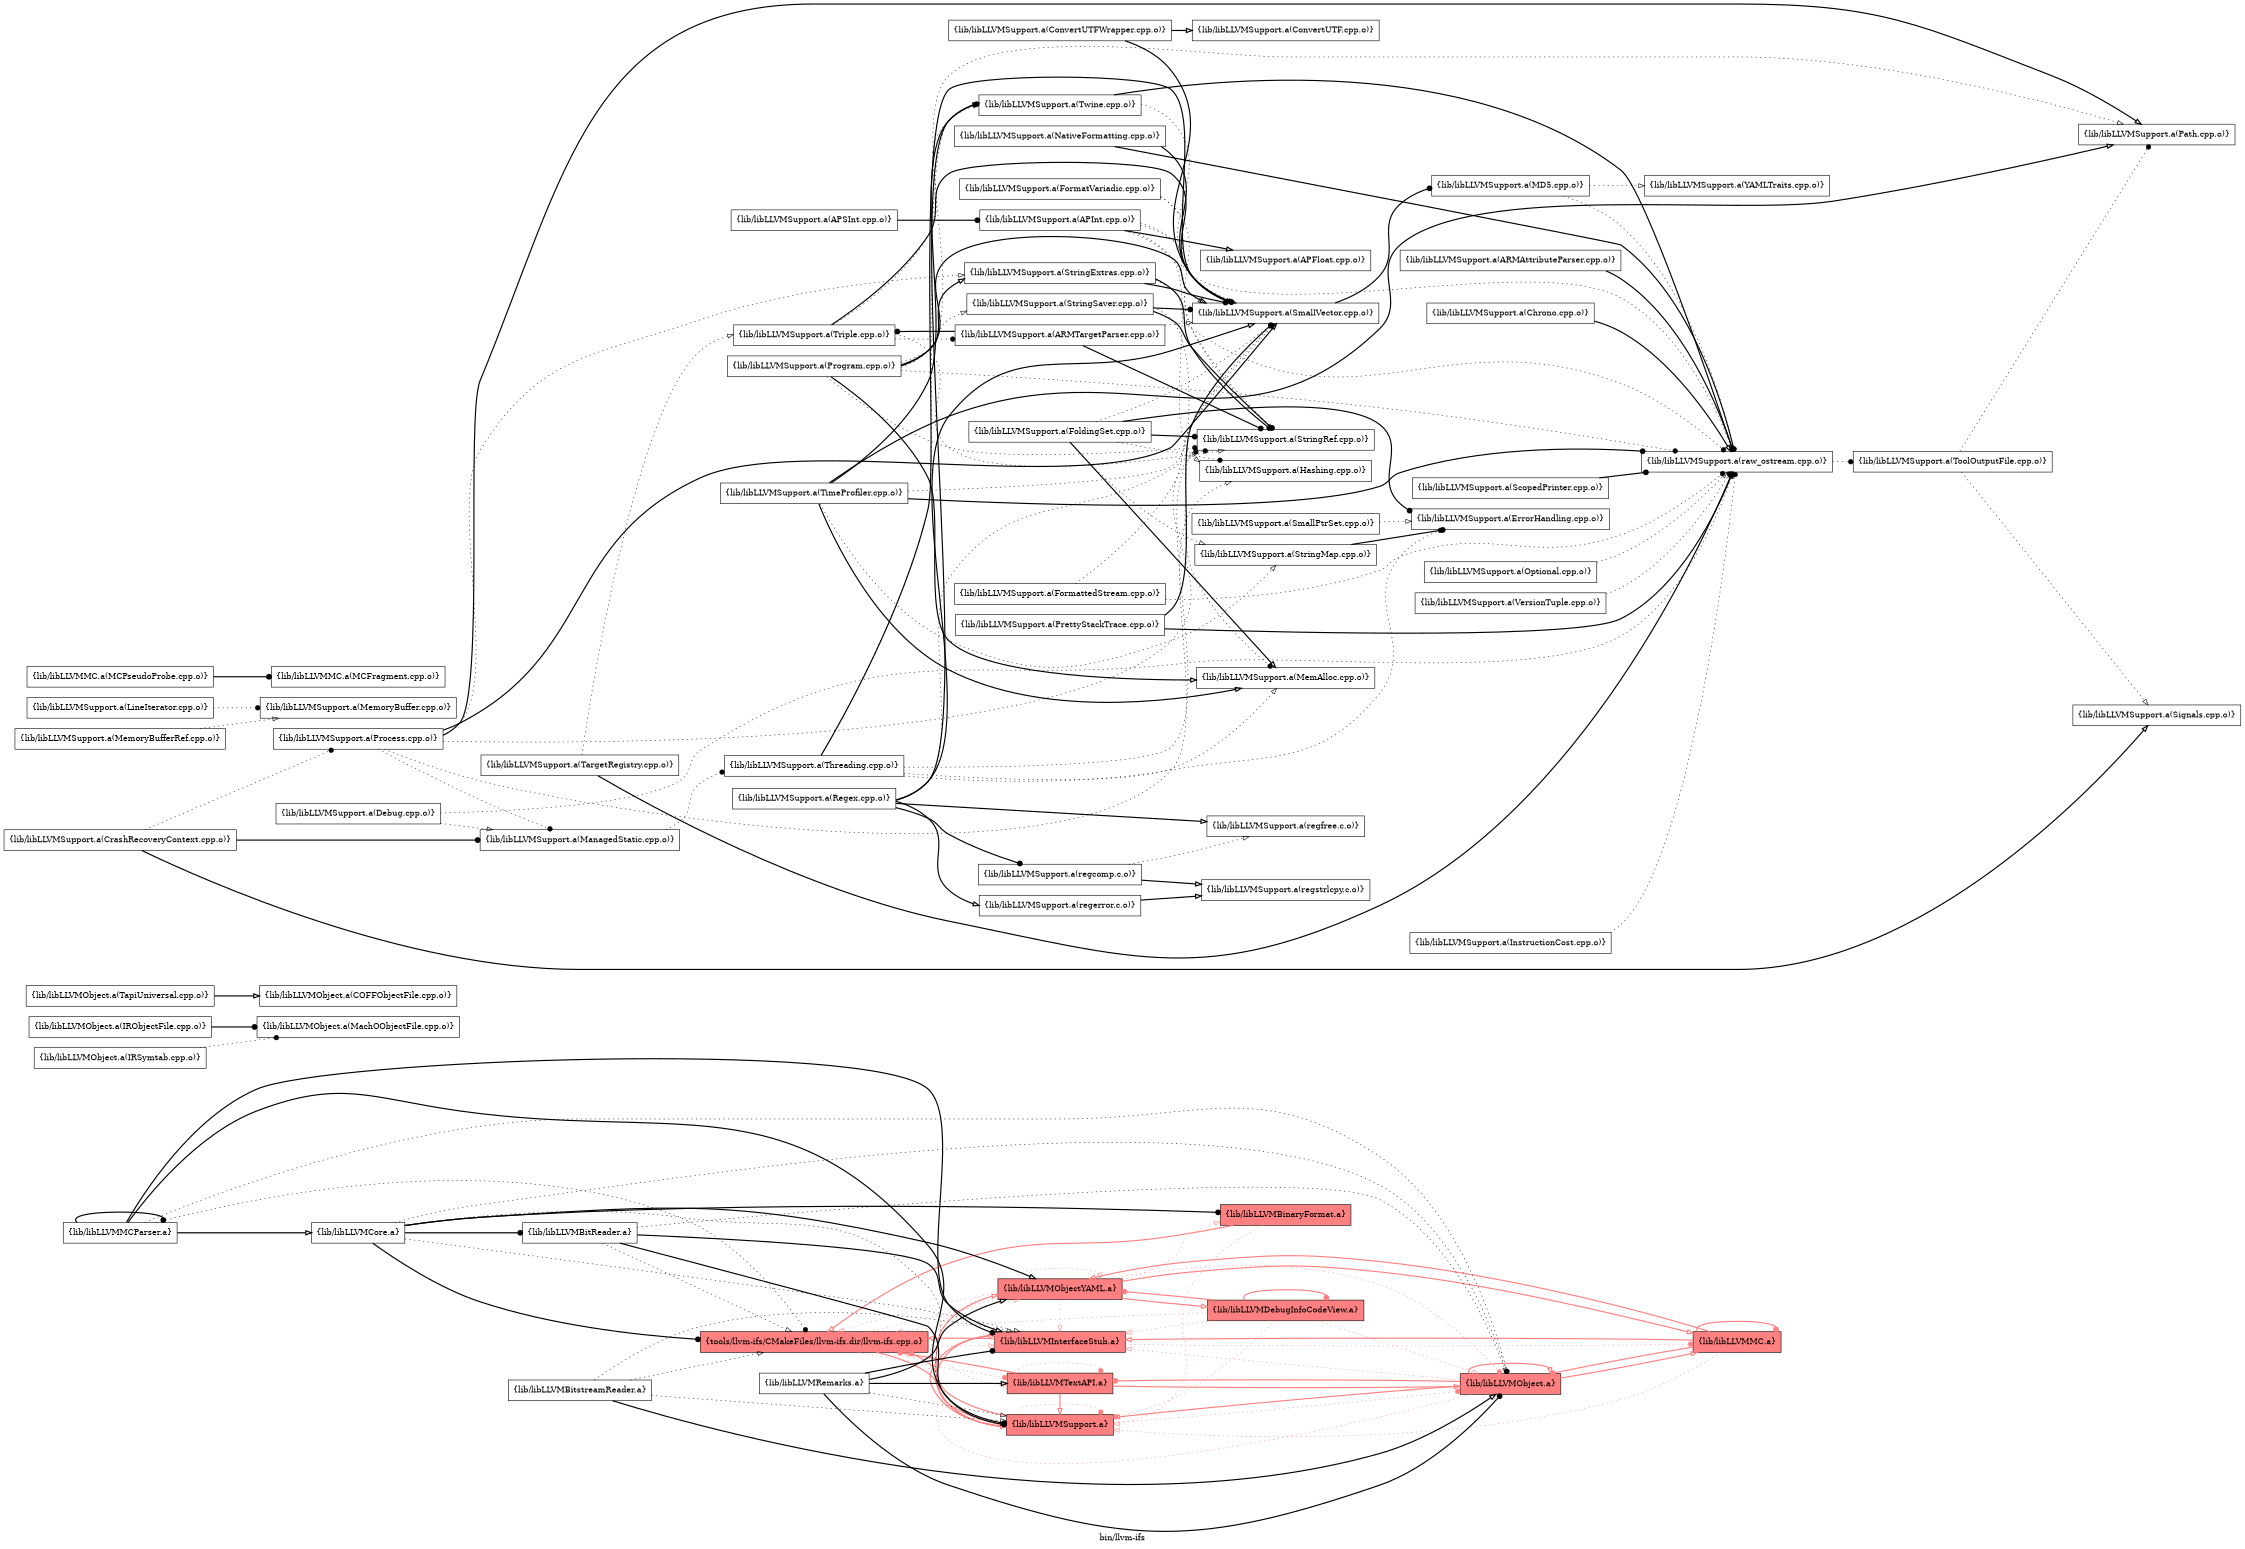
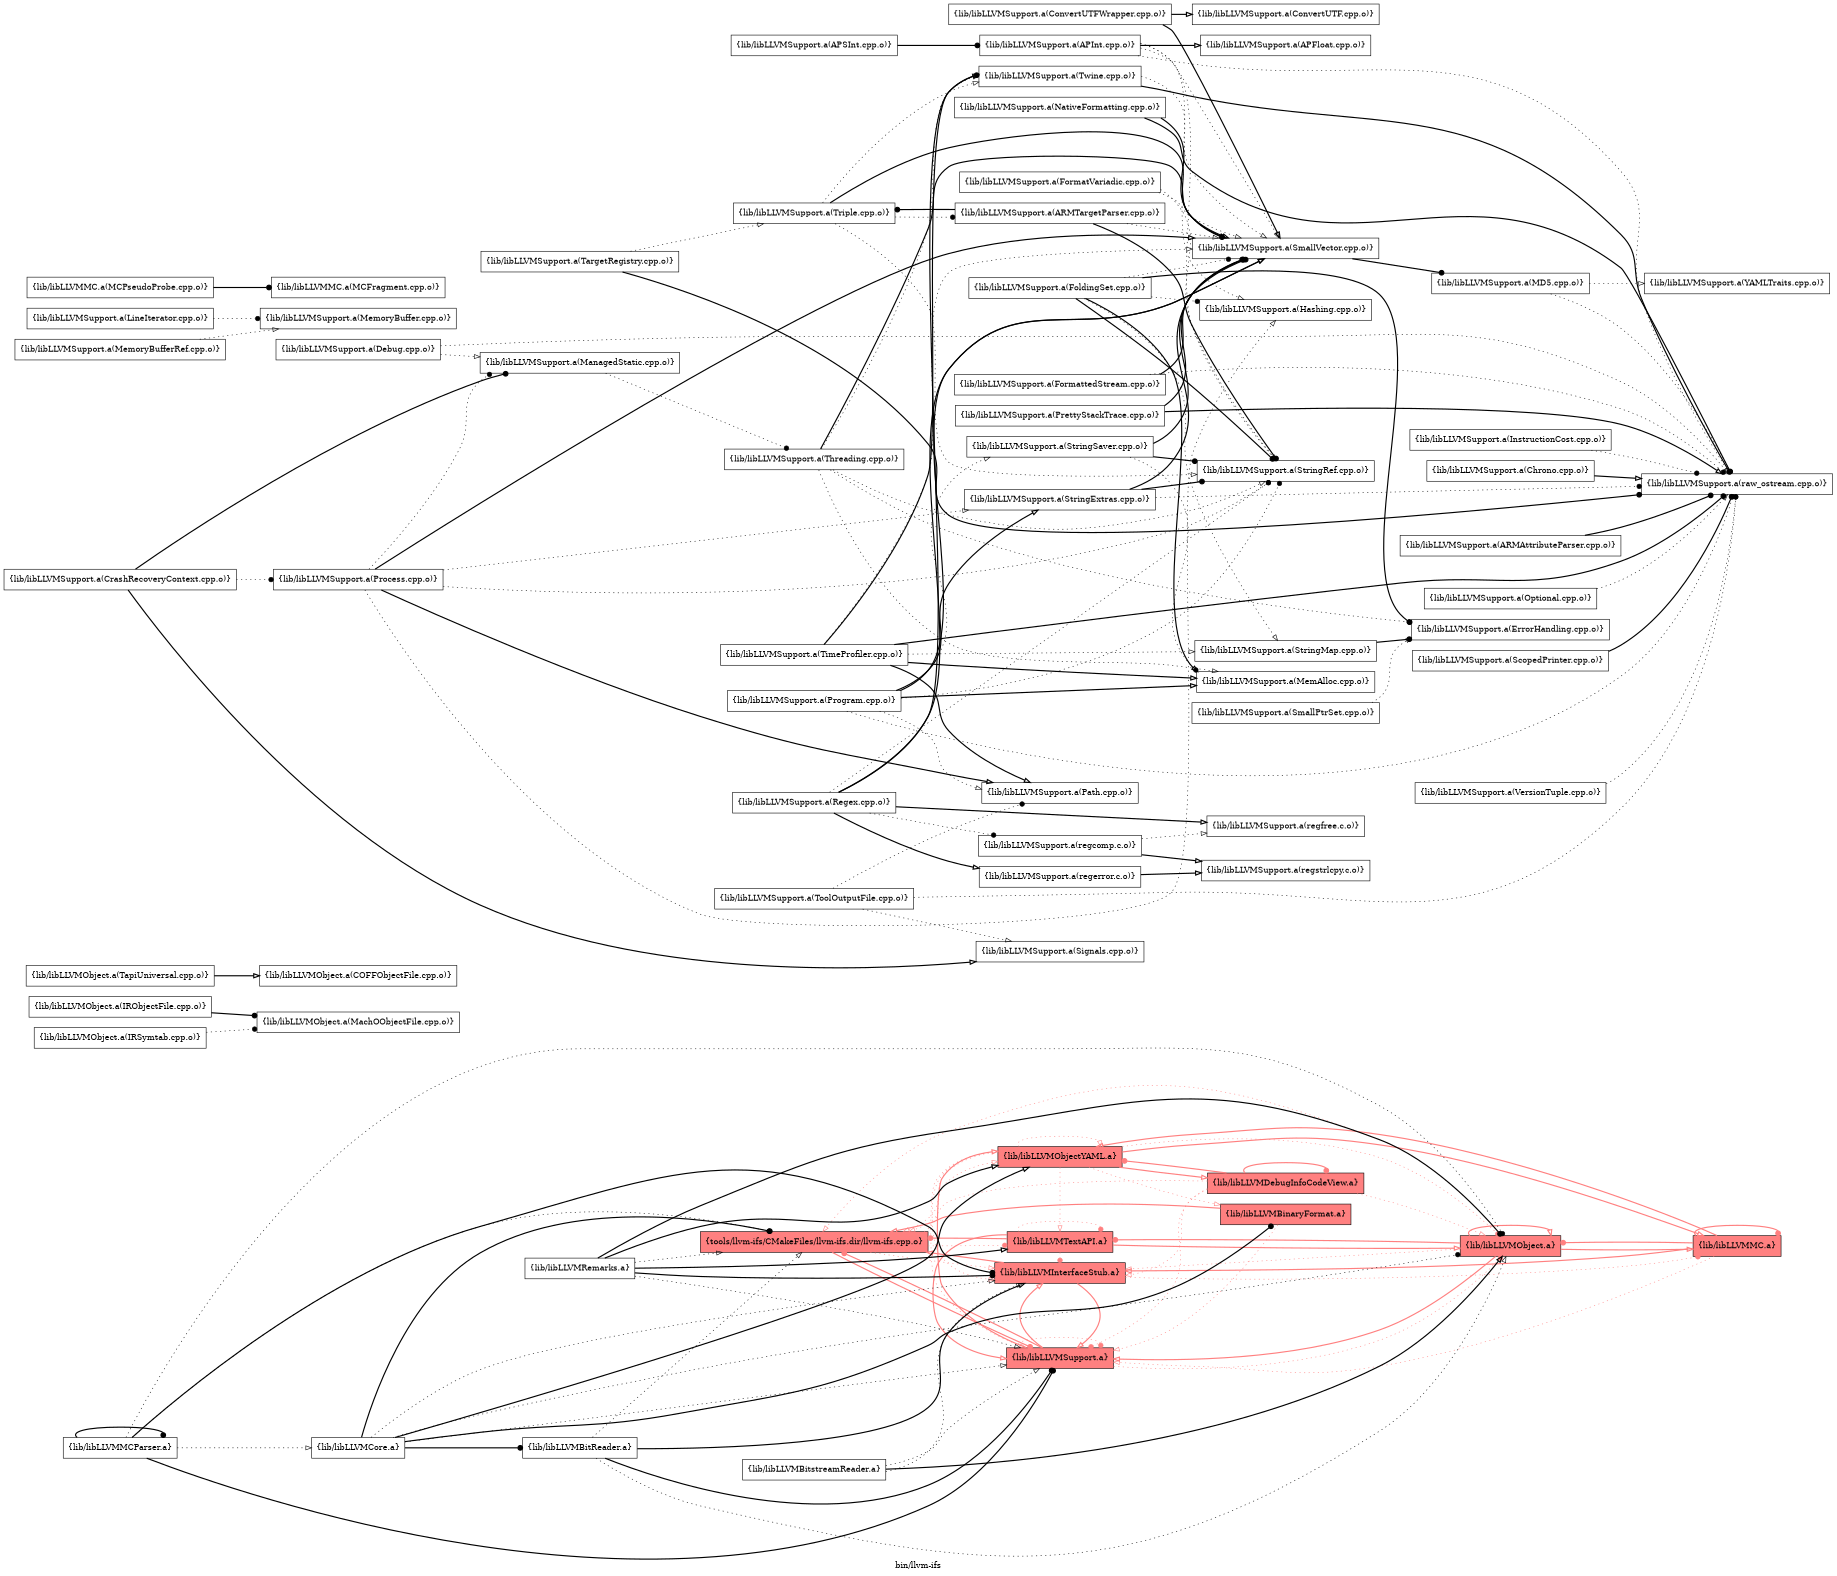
edge "{lib/libLLVMSupport.a(raw_ostream.cpp.o)}" -> "{lib/libLLVMSupport.a(ToolOutputFile.cpp.o)}": reversed
edge "{lib/libLLVMSupport.a(FormattedStream.cpp.o)}" -> "{lib/libLLVMSupport.a(SmallVector.cpp.o)}": style dotted -> bold
edge "{lib/libLLVMSupport.a(Regex.cpp.o)}" -> "{lib/libLLVMSupport.a(regcomp.c.o)}": style bold -> dotted
edge "{lib/libLLVMMCParser.a}" -> "{lib/libLLVMCore.a}": style bold -> dotted
edge "{lib/libLLVMTextAPI.a}" -> "{lib/libLLVMInterfaceStub.a}": added
edge "{lib/libLLVMBitstreamReader.a}" -> "{tools/llvm-ifs/CMakeFiles/llvm-ifs.dir/llvm-ifs.cpp.o}": now "{lib/libLLVMRemarks.a}" -> "{tools/llvm-ifs/CMakeFiles/llvm-ifs.dir/llvm-ifs.cpp.o}"
